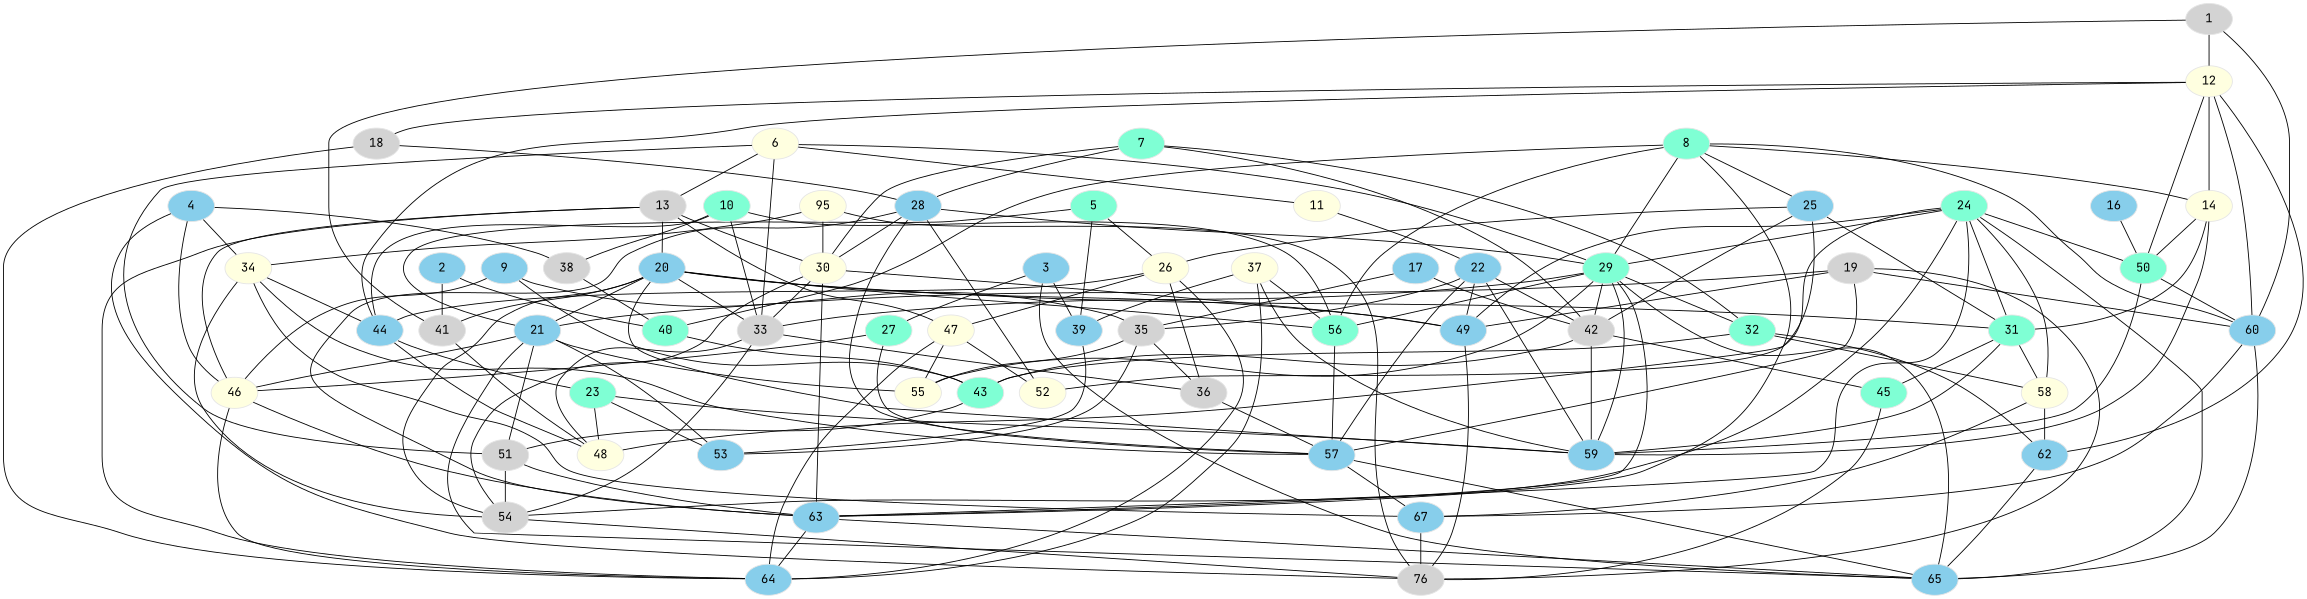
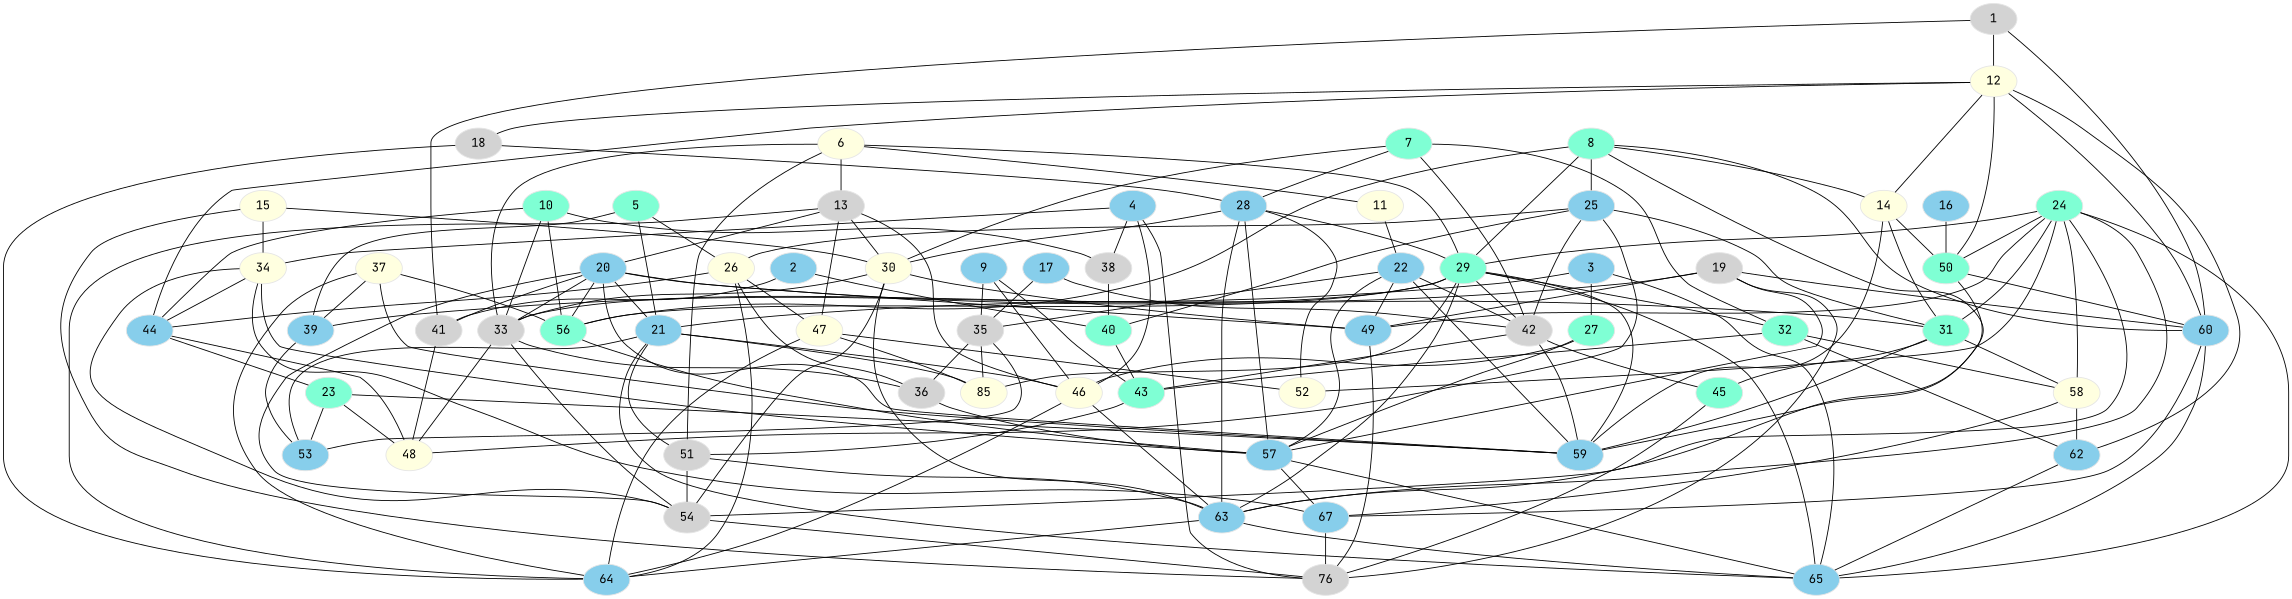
edge "8" -- "40": now "25" -- "40"
node "95": label "95" -> "15"
node "55": label "55" -> "85"
